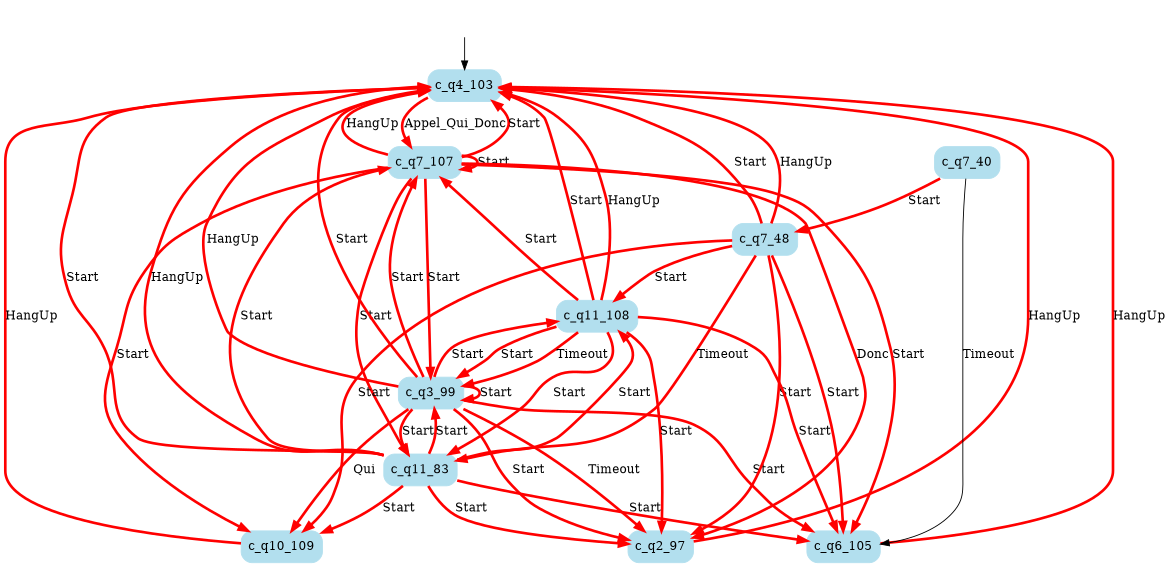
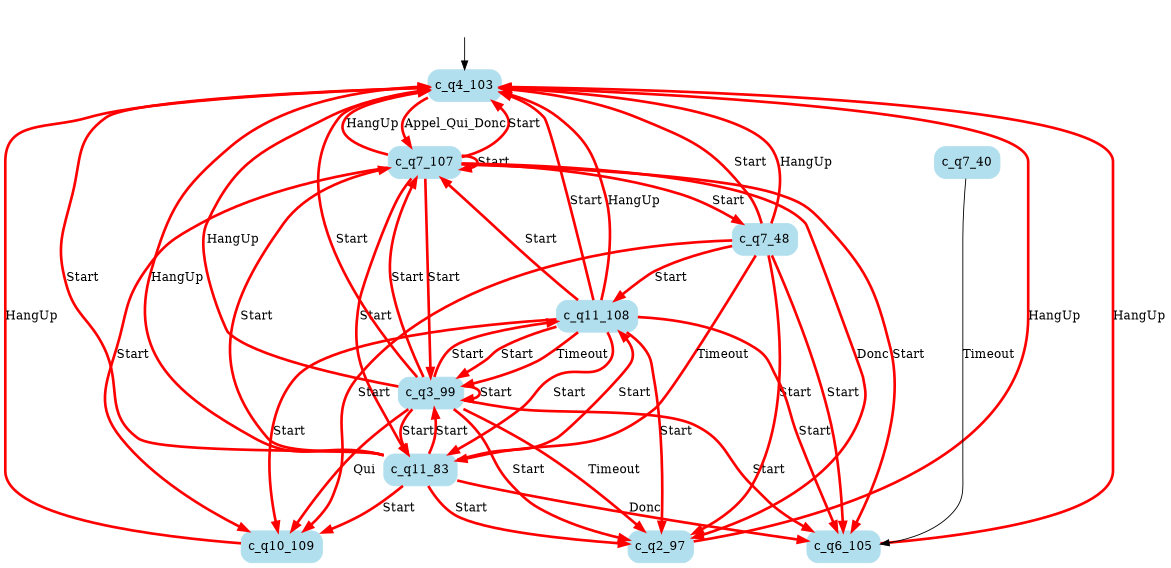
edge "c_q7_40" -> "c_q7_48": now "c_q7_107" -> "c_q7_48"
edge "c_q11_108" -> "c_q10_109": added, label "Start"
edge "c_q11_83" -> "c_q6_105": label "Start" -> "Donc"
